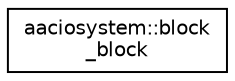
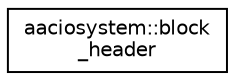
node "aaciosystem::block _block": label "aaciosystem::block _block" -> "aaciosystem::block _header"
